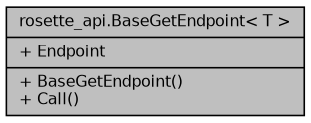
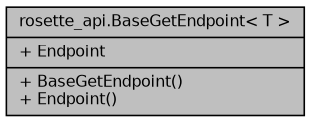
node "rosette_api.BaseGetEndpoint< T >": text "+ Call()" -> "+ Endpoint()"
